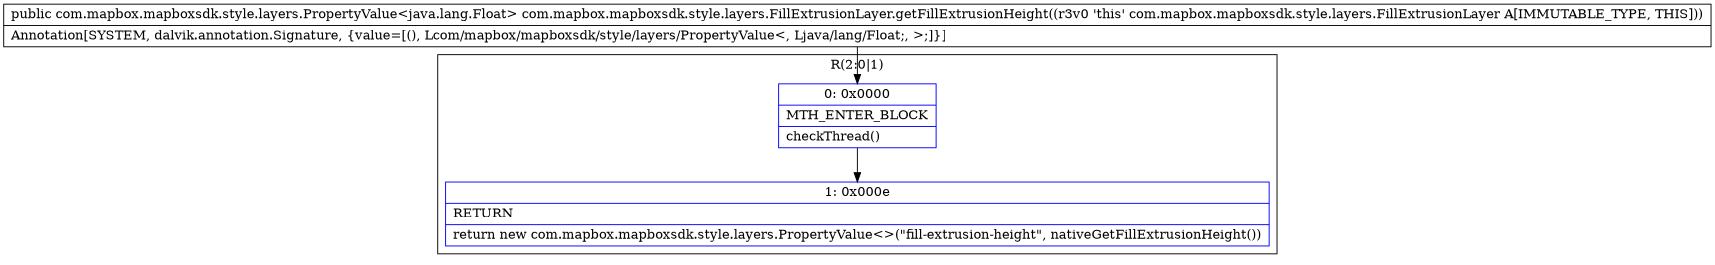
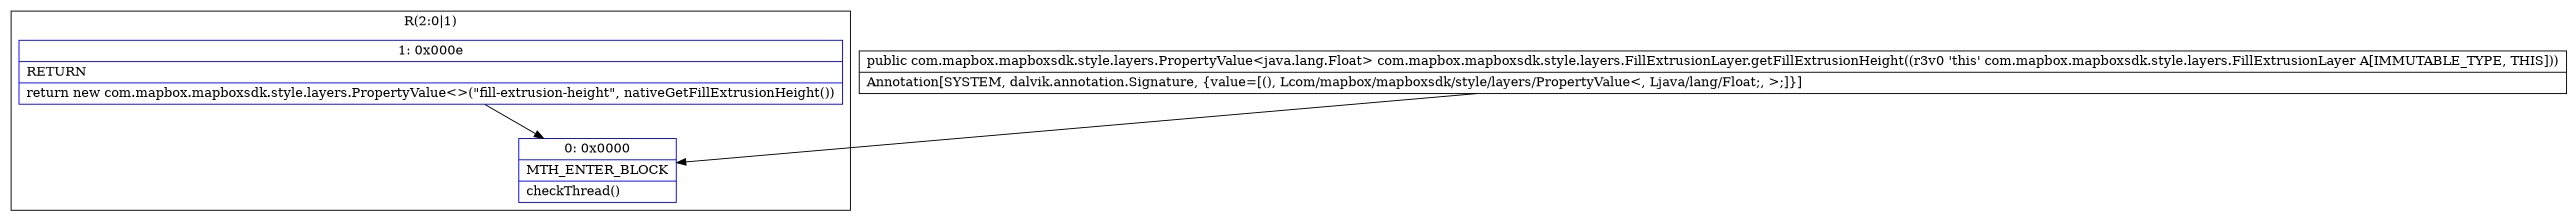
edge "0: 0x0000" -> "1: 0x000e": reversed
